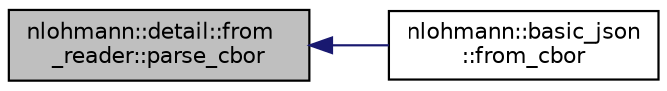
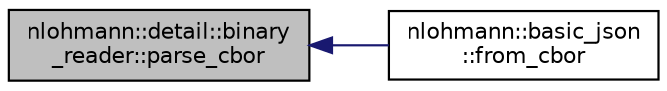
node "nlohmann::detail::from _reader::parse_cbor": label "nlohmann::detail::from _reader::parse_cbor" -> "nlohmann::detail::binary _reader::parse_cbor"
